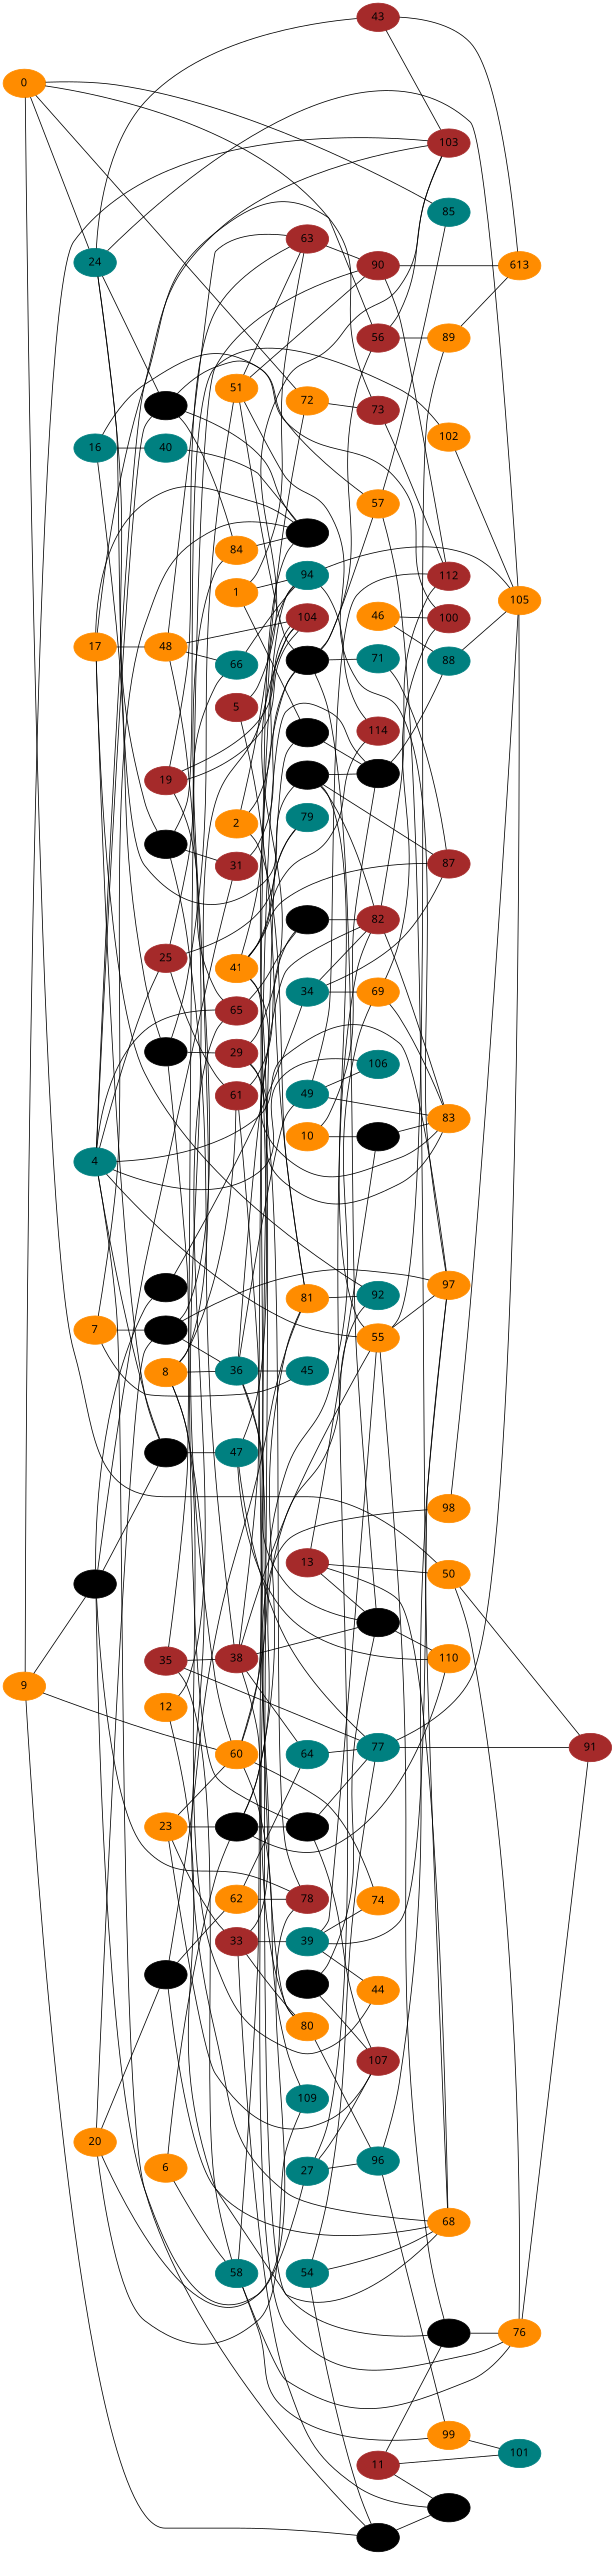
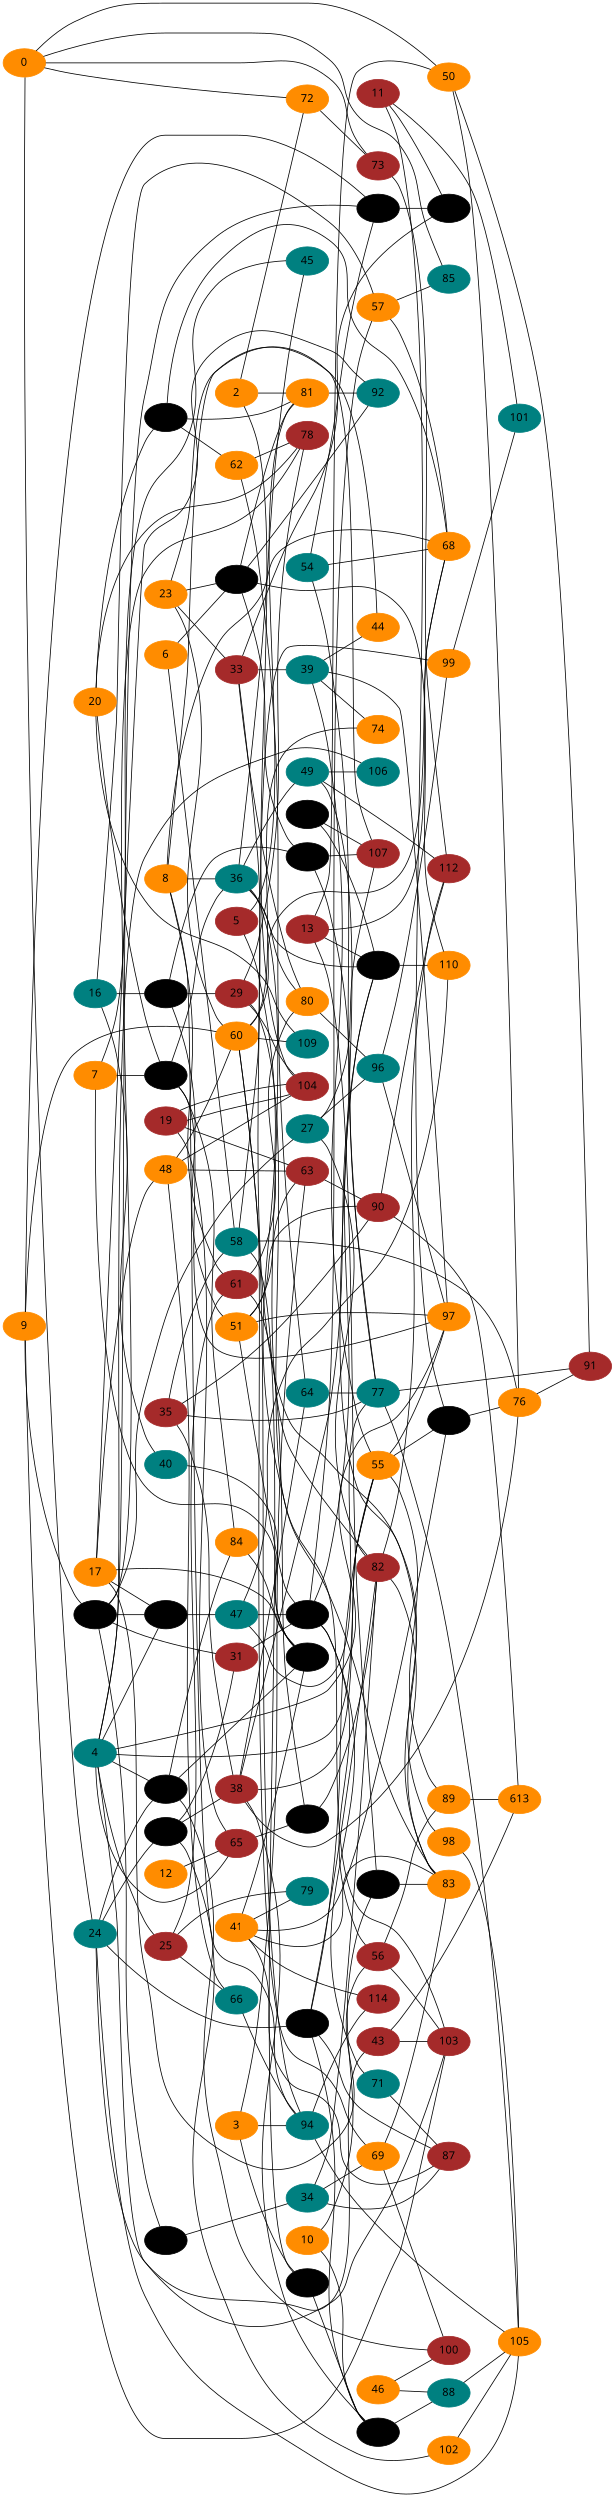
node "1": label "1" -> "3"
edge "12" -- "68": now "60" -- "68"
